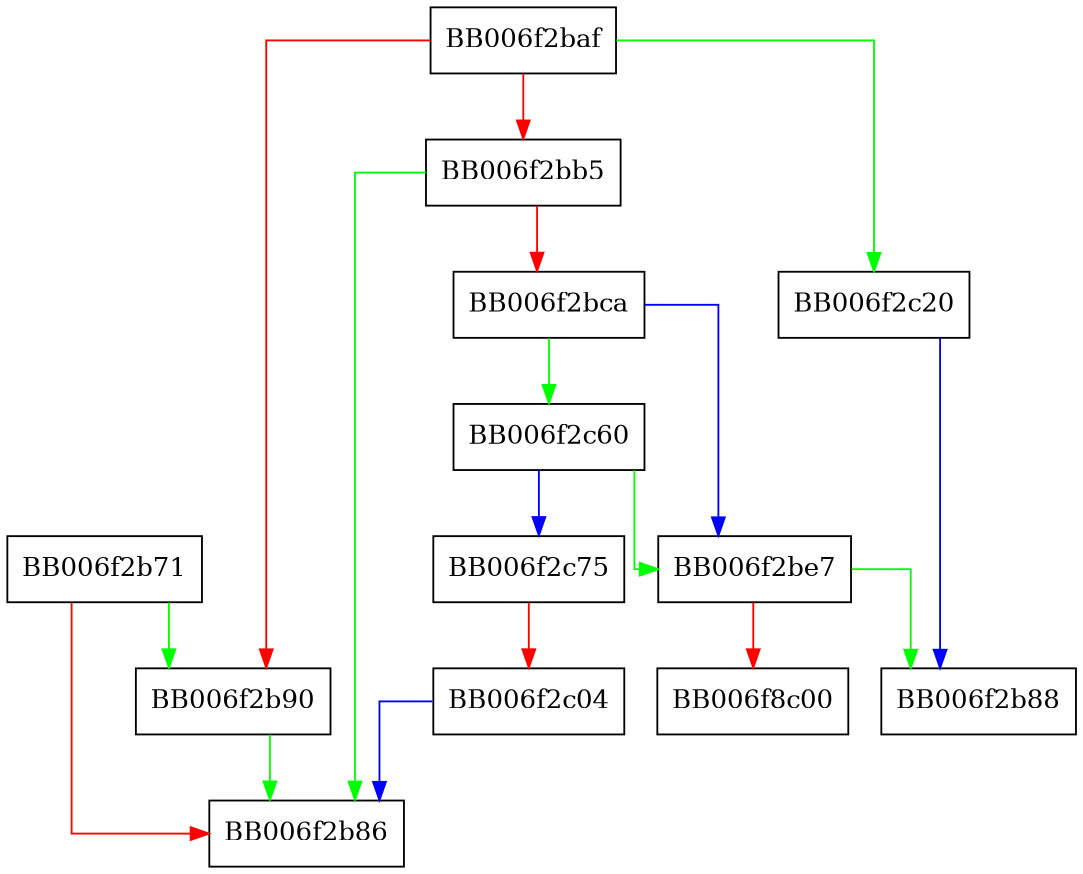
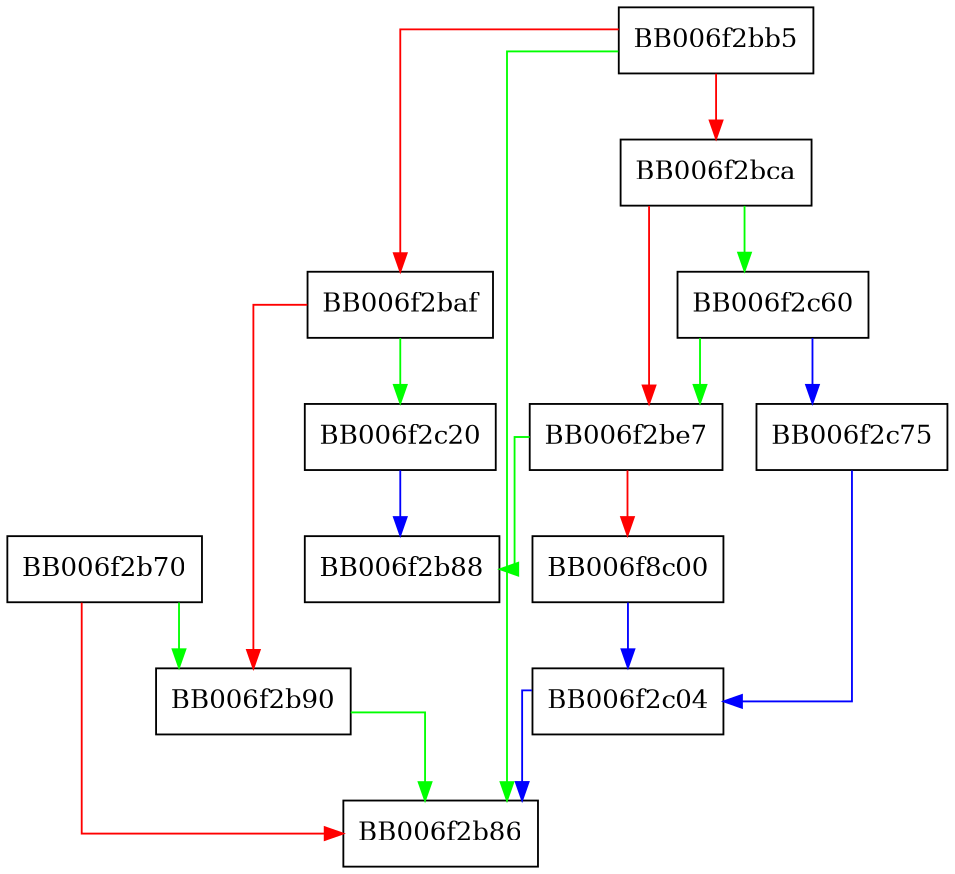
edge "BB006f2baf" -> "BB006f2bb5": reversed
edge "BB006f2bca" -> "BB006f2be7": color blue -> red
node "BB006f2b71": label "BB006f2b71" -> "BB006f2b70"
edge "BB006f2c75" -> "BB006f2c04": color red -> blue
edge "BB006f8c00" -> "BB006f2c04": added
